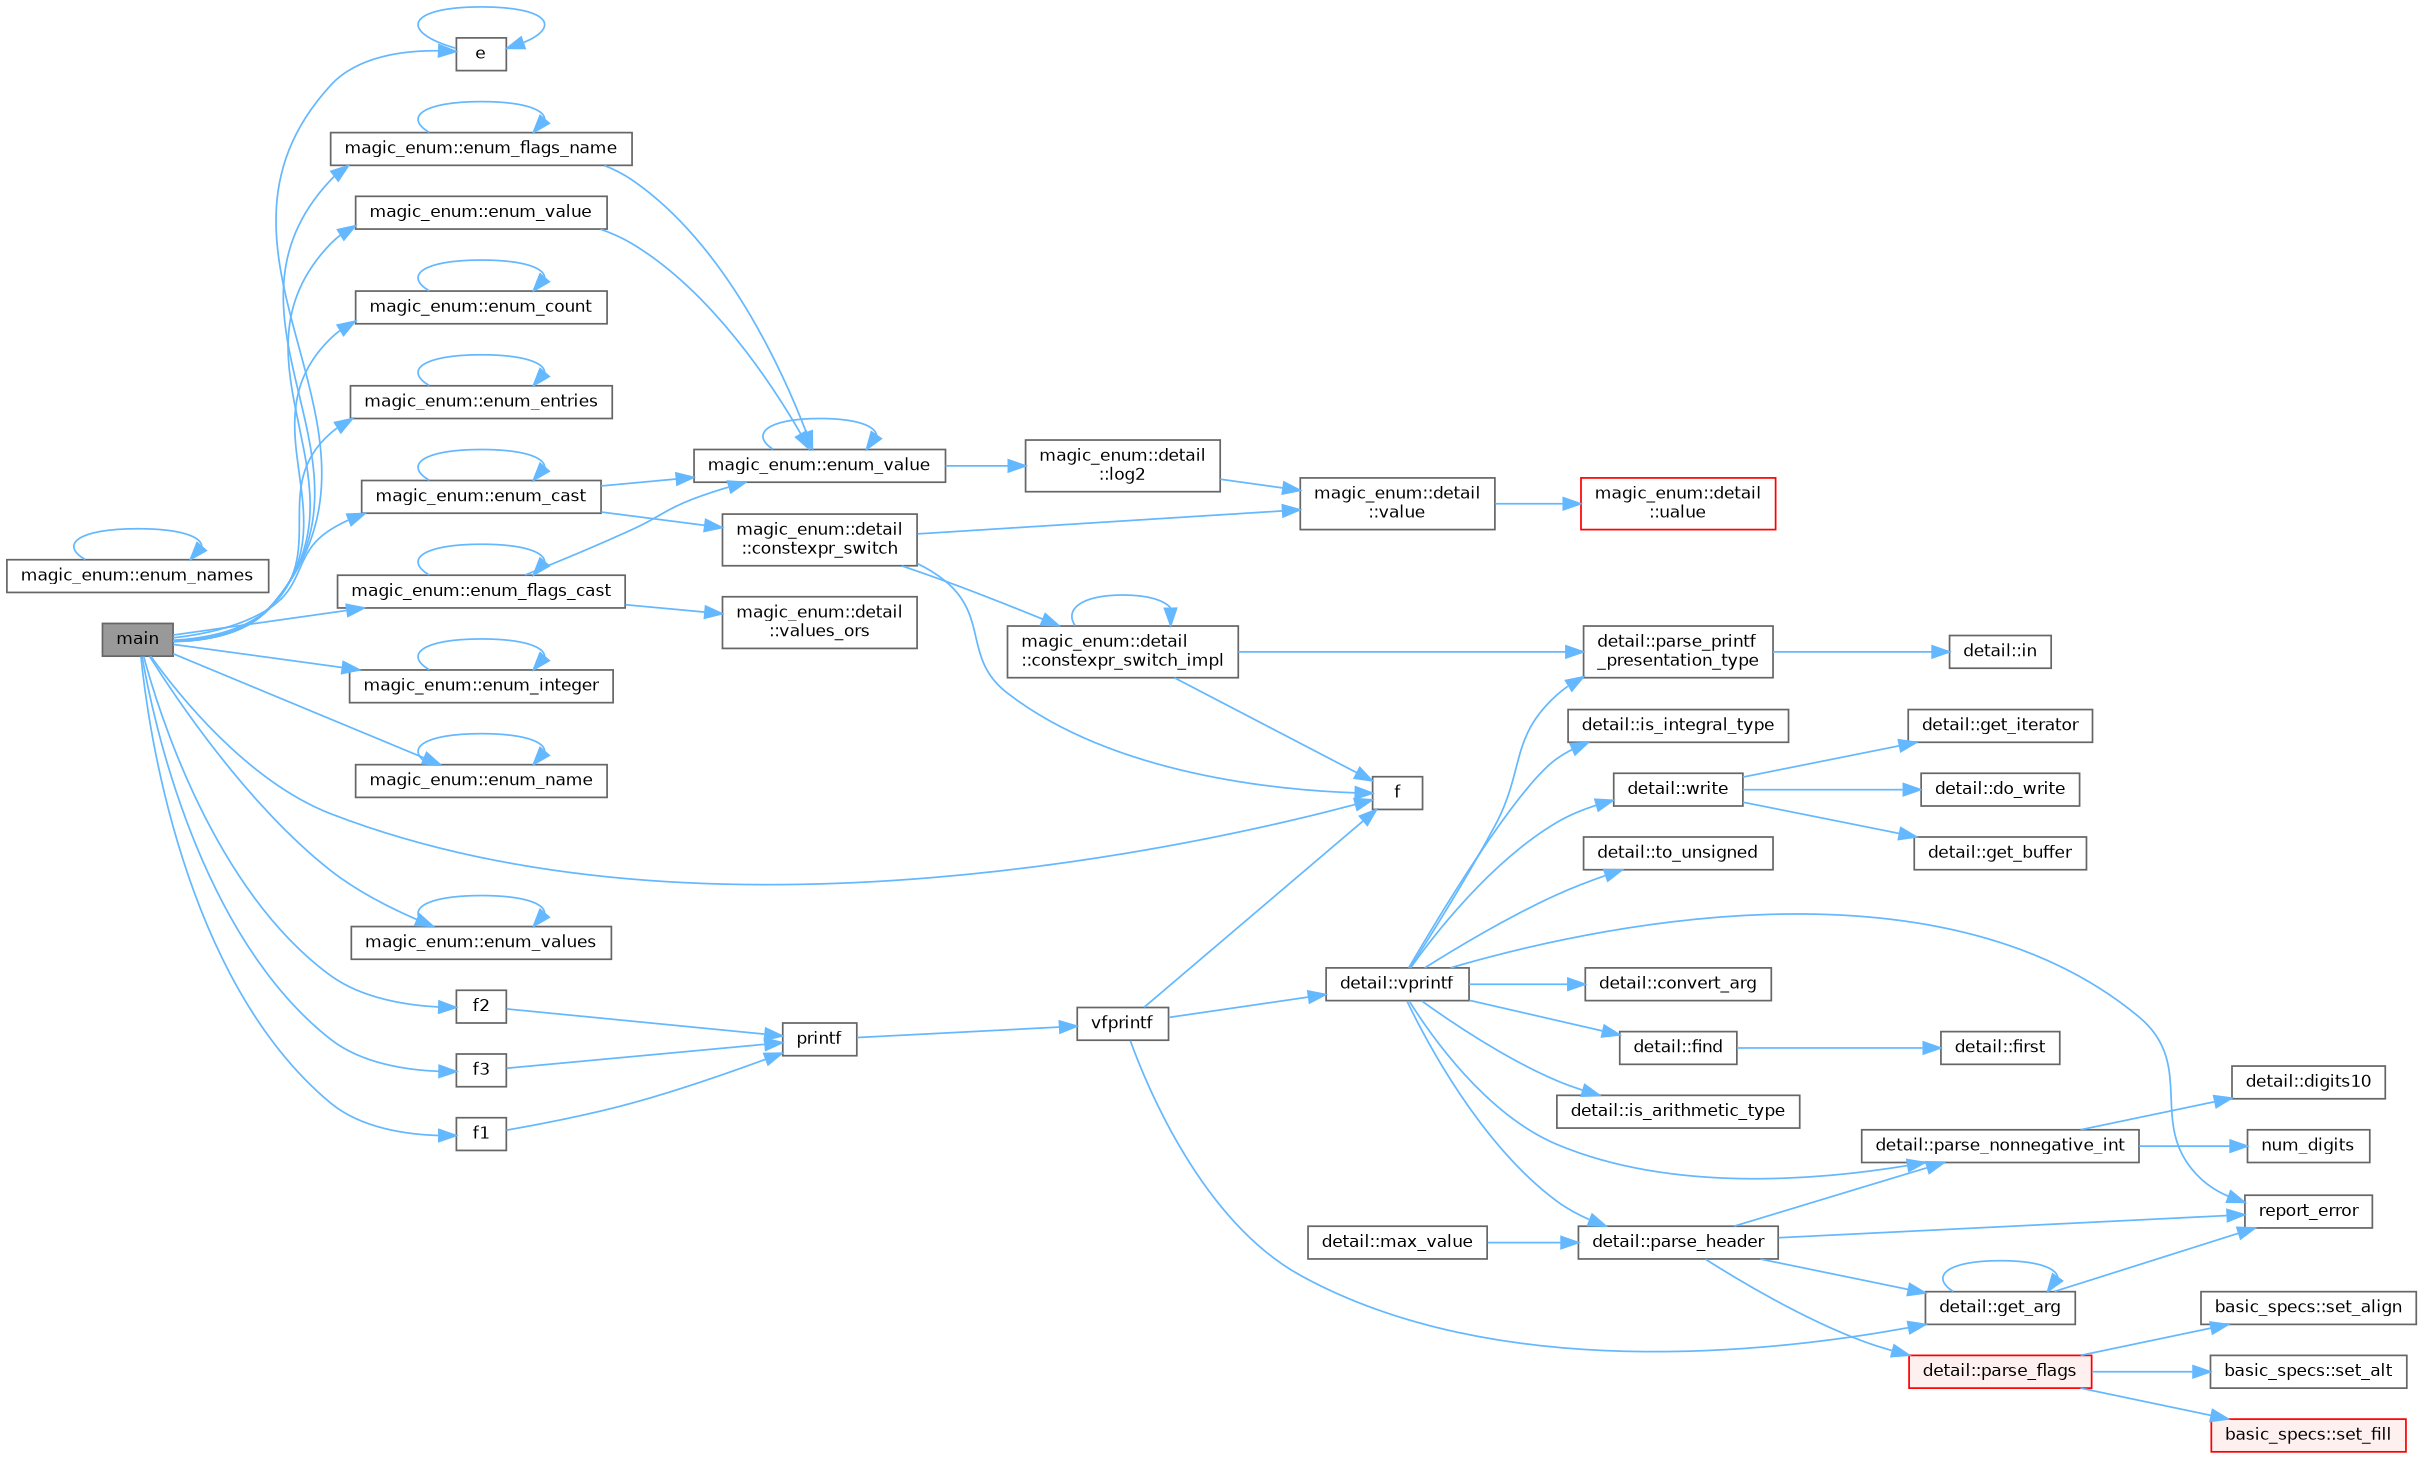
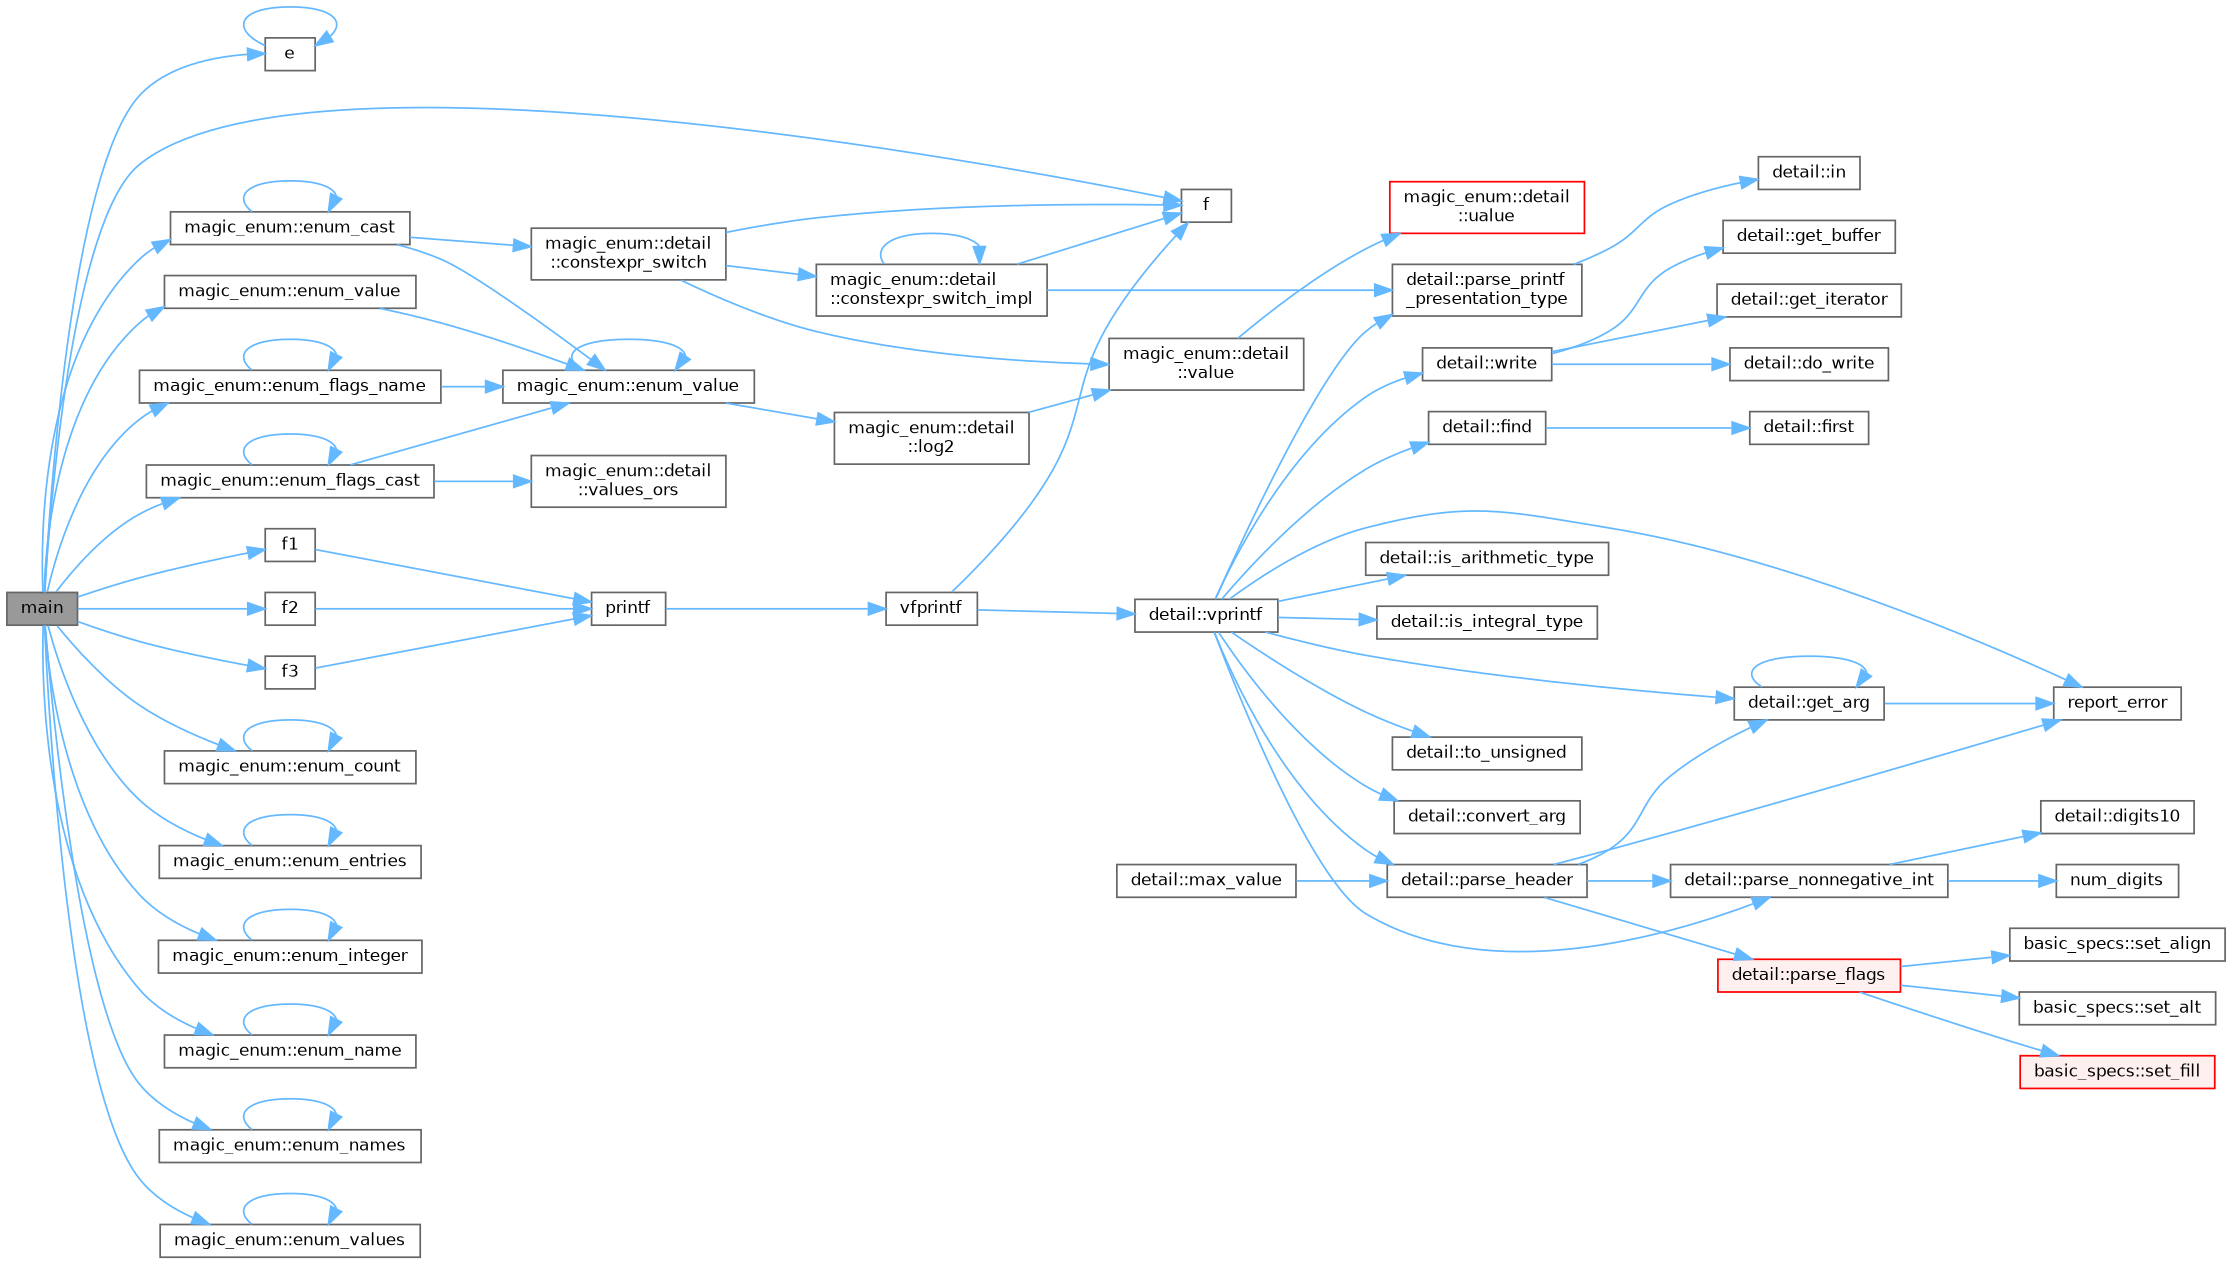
edge "main" -> "magic_enum::enum_names": added
edge "vfprintf" -> "detail::get_arg": now "detail::vprintf" -> "detail::get_arg"
